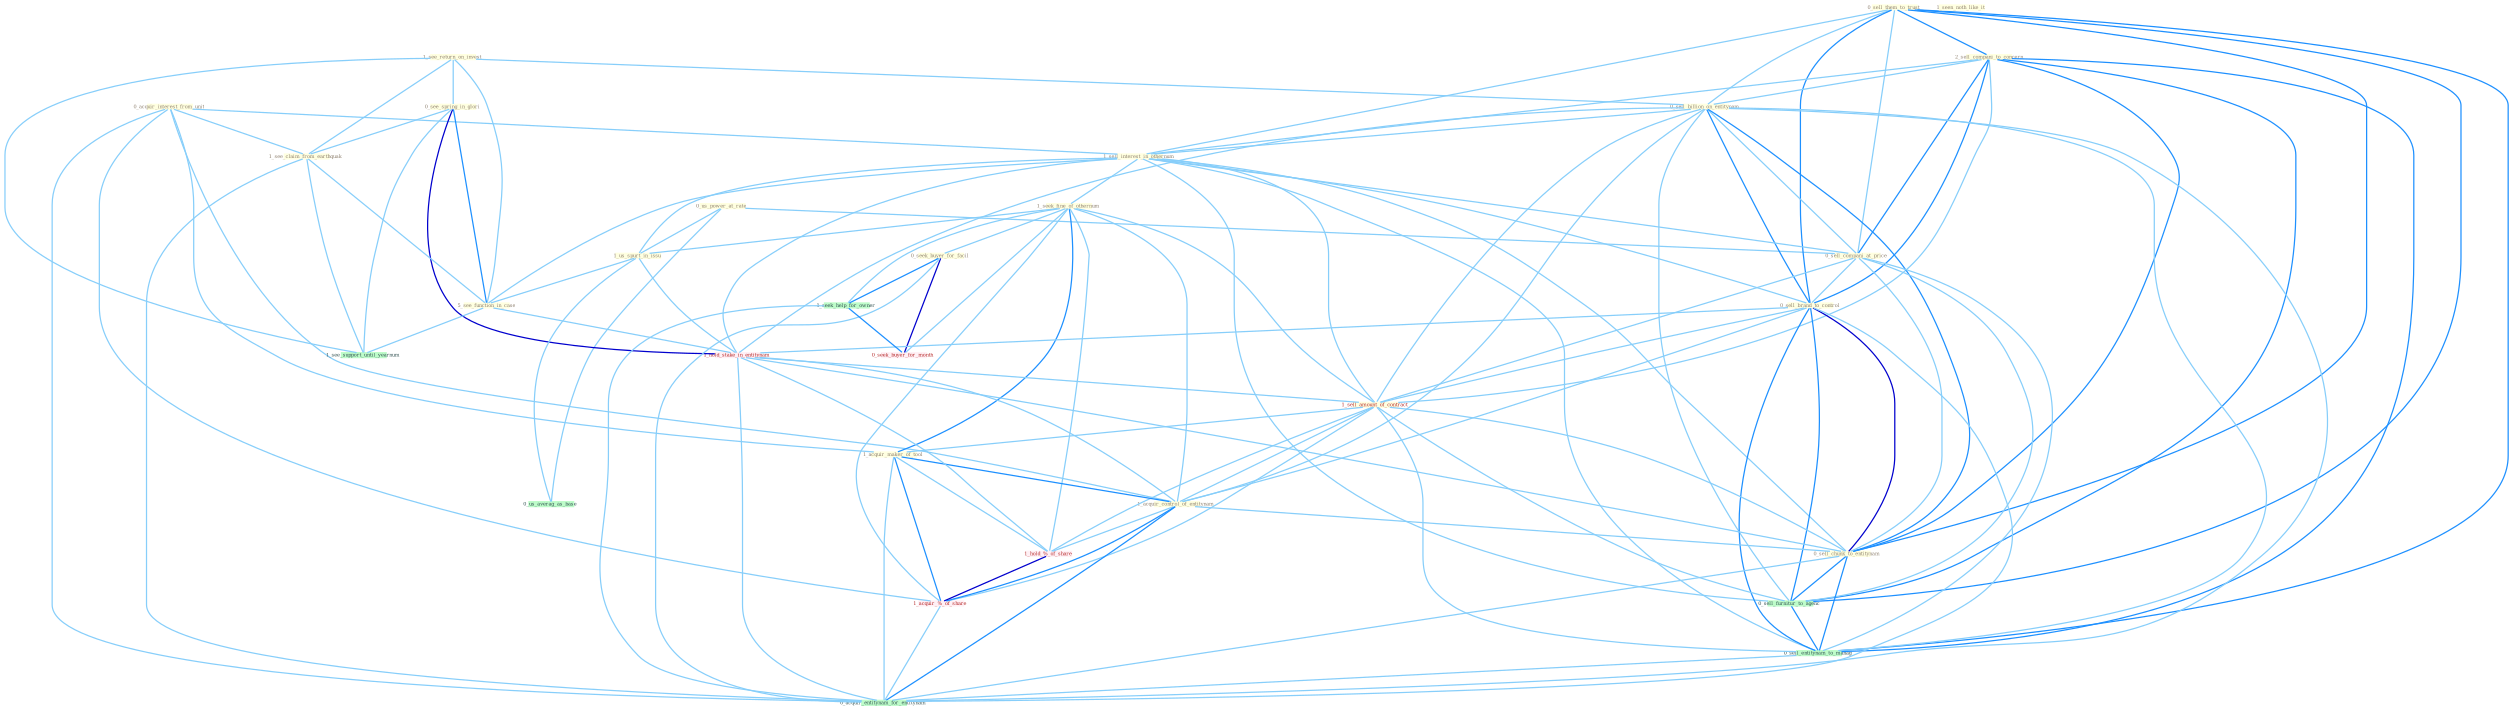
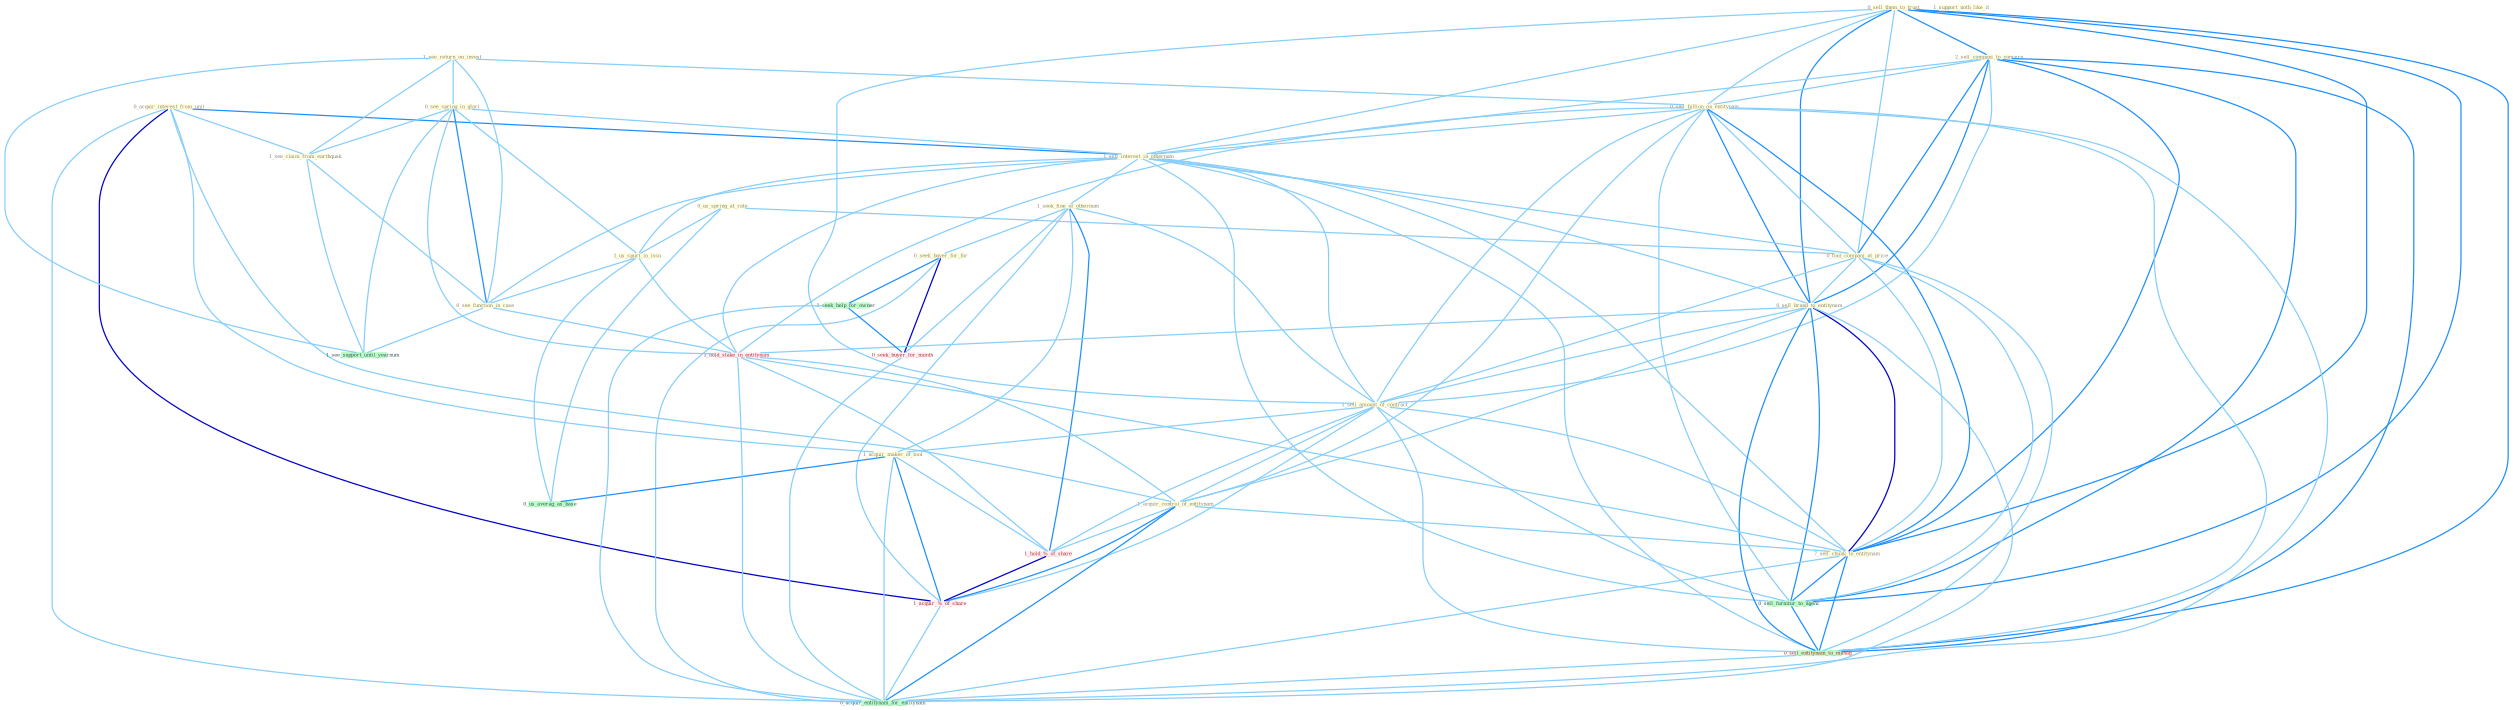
node "1_seen_noth_like_it": label "1_seen_noth_like_it" -> "1_support_noth_like_it"
edge "0_see_spring_in_glori" -- "1_sell_interest_in_othernum": added
edge "0_acquir_interest_from_unit" -- "1_sell_interest_in_othernum": color #87cefa -> #1e90ff
node "0_us_power_at_rate": label "0_us_power_at_rate" -> "0_us_spring_at_rate"
edge "1_seek_fine_of_othernum" -- "1_us_spurt_in_issu": now "0_see_spring_in_glori" -- "1_us_spurt_in_issu"
edge "1_seek_fine_of_othernum" -- "1_seek_help_for_owner": removed
node "0_seek_buyer_for_facil": label "0_seek_buyer_for_facil" -> "0_seek_buyer_for_for"
node "0_sell_compani_at_price": label "0_sell_compani_at_price" -> "0_tool_compani_at_price"
node "5_see_function_in_case": label "5_see_function_in_case" -> "0_see_function_in_case"
node "0_sell_brand_to_control": label "0_sell_brand_to_control" -> "0_sell_brand_to_entitynam"
edge "0_see_spring_in_glori" -- "1_hold_stake_in_entitynam": color #0000cd -> #87cefa
edge "1_seek_fine_of_othernum" -- "1_acquir_control_of_entitynam": removed
edge "1_seek_fine_of_othernum" -- "1_acquir_maker_of_tool": color #1e90ff -> #87cefa
edge "1_seek_fine_of_othernum" -- "1_hold_%_of_share": color #87cefa -> #1e90ff
edge "1_hold_stake_in_entitynam" -- "1_sell_amount_of_contract": now "0_sell_them_to_trust" -- "1_sell_amount_of_contract"
node "1_sell_amount_of_contract": fontcolor #b22222 -> #8b7d6b
edge "1_acquir_maker_of_tool" -- "1_acquir_control_of_entitynam": now "1_acquir_maker_of_tool" -- "0_us_averag_as_base"
edge "0_acquir_interest_from_unit" -- "1_acquir_%_of_share": color #87cefa -> #0000cd
node "0_sell_chunk_to_entitynam": label "0_sell_chunk_to_entitynam" -> "7_sell_chunk_to_entitynam"
edge "1_see_claim_from_earthquak" -- "0_acquir_entitynam_for_entitynam": now "0_seek_buyer_for_month" -- "0_acquir_entitynam_for_entitynam"
node "0_sell_entitynam_to_manag": fontcolor #2f4f4f -> #b22222
